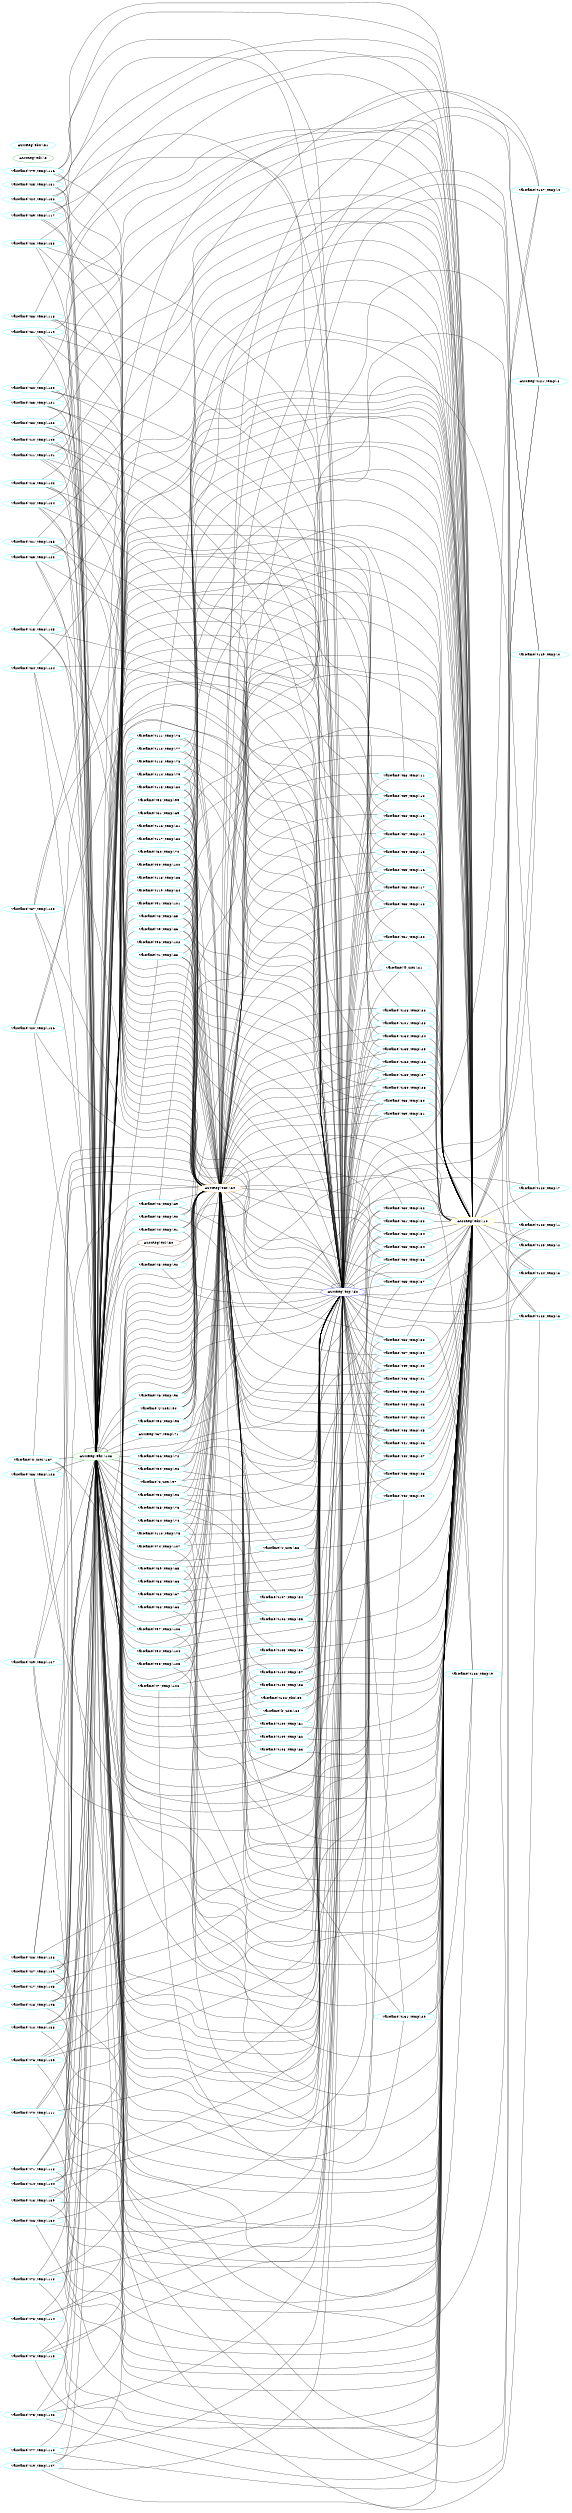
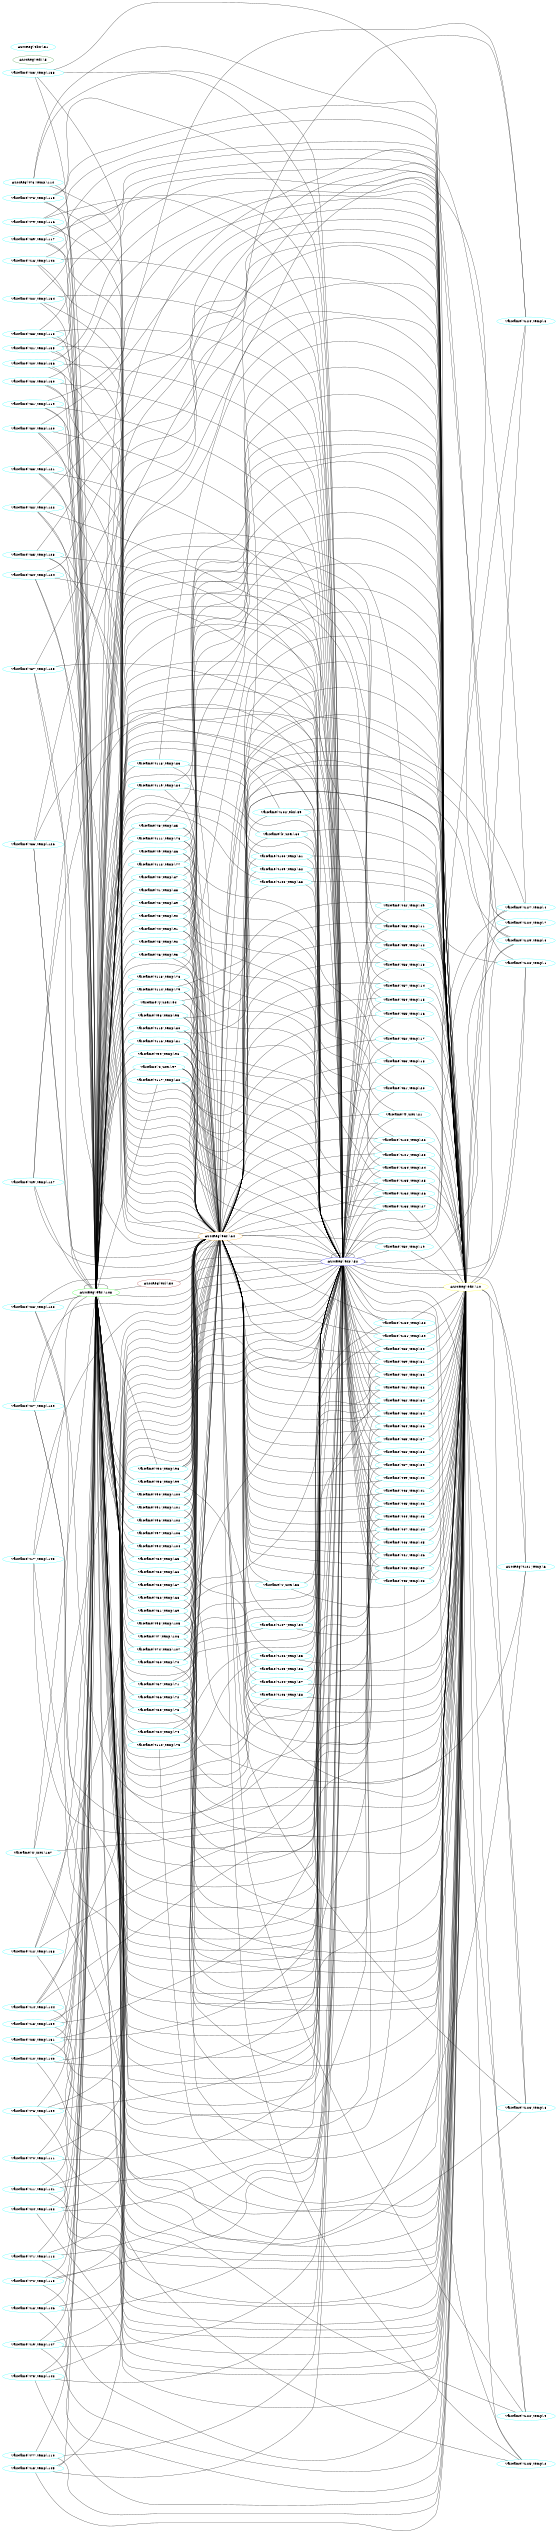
edge "VarName('t120',temp).7" -- "ASMReg('eax').108": added
node "VarName('t0',temp).87": added
node "VarName('t50',temp).19": added
node "ASMReg('t67',temp).71": label "ASMReg('t67',temp).71" -> "VarName('t67',temp).71"
edge "VarName('t122',temp).9" -- "VarName('t131',temp).29": now "VarName('t122',temp).9" -- "ASMReg('edx').10"
node "VarName('t73',temp).114": label "VarName('t73',temp).114" -> "ASMReg('t73',temp).114"
